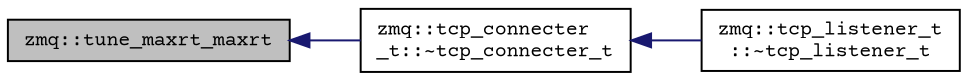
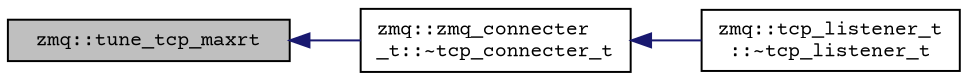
node "zmq::tune_maxrt_maxrt": label "zmq::tune_maxrt_maxrt" -> "zmq::tune_tcp_maxrt"
node "zmq::tcp_connecter _t::~tcp_connecter_t": label "zmq::tcp_connecter _t::~tcp_connecter_t" -> "zmq::zmq_connecter _t::~tcp_connecter_t"
